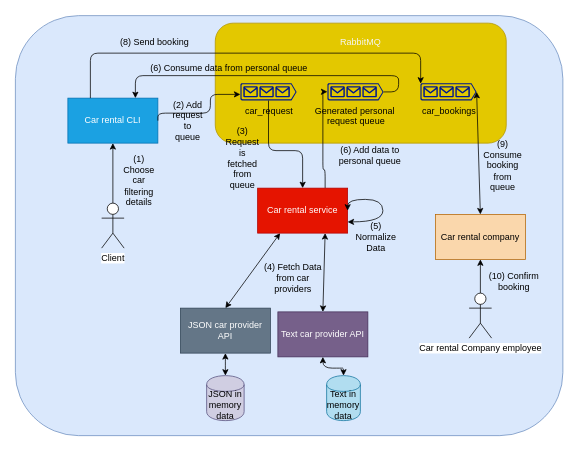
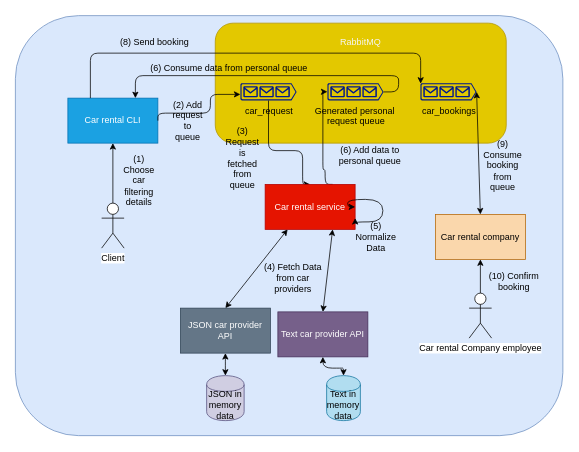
node "Car rental service": moved (303, 210) -> (310, 207)
